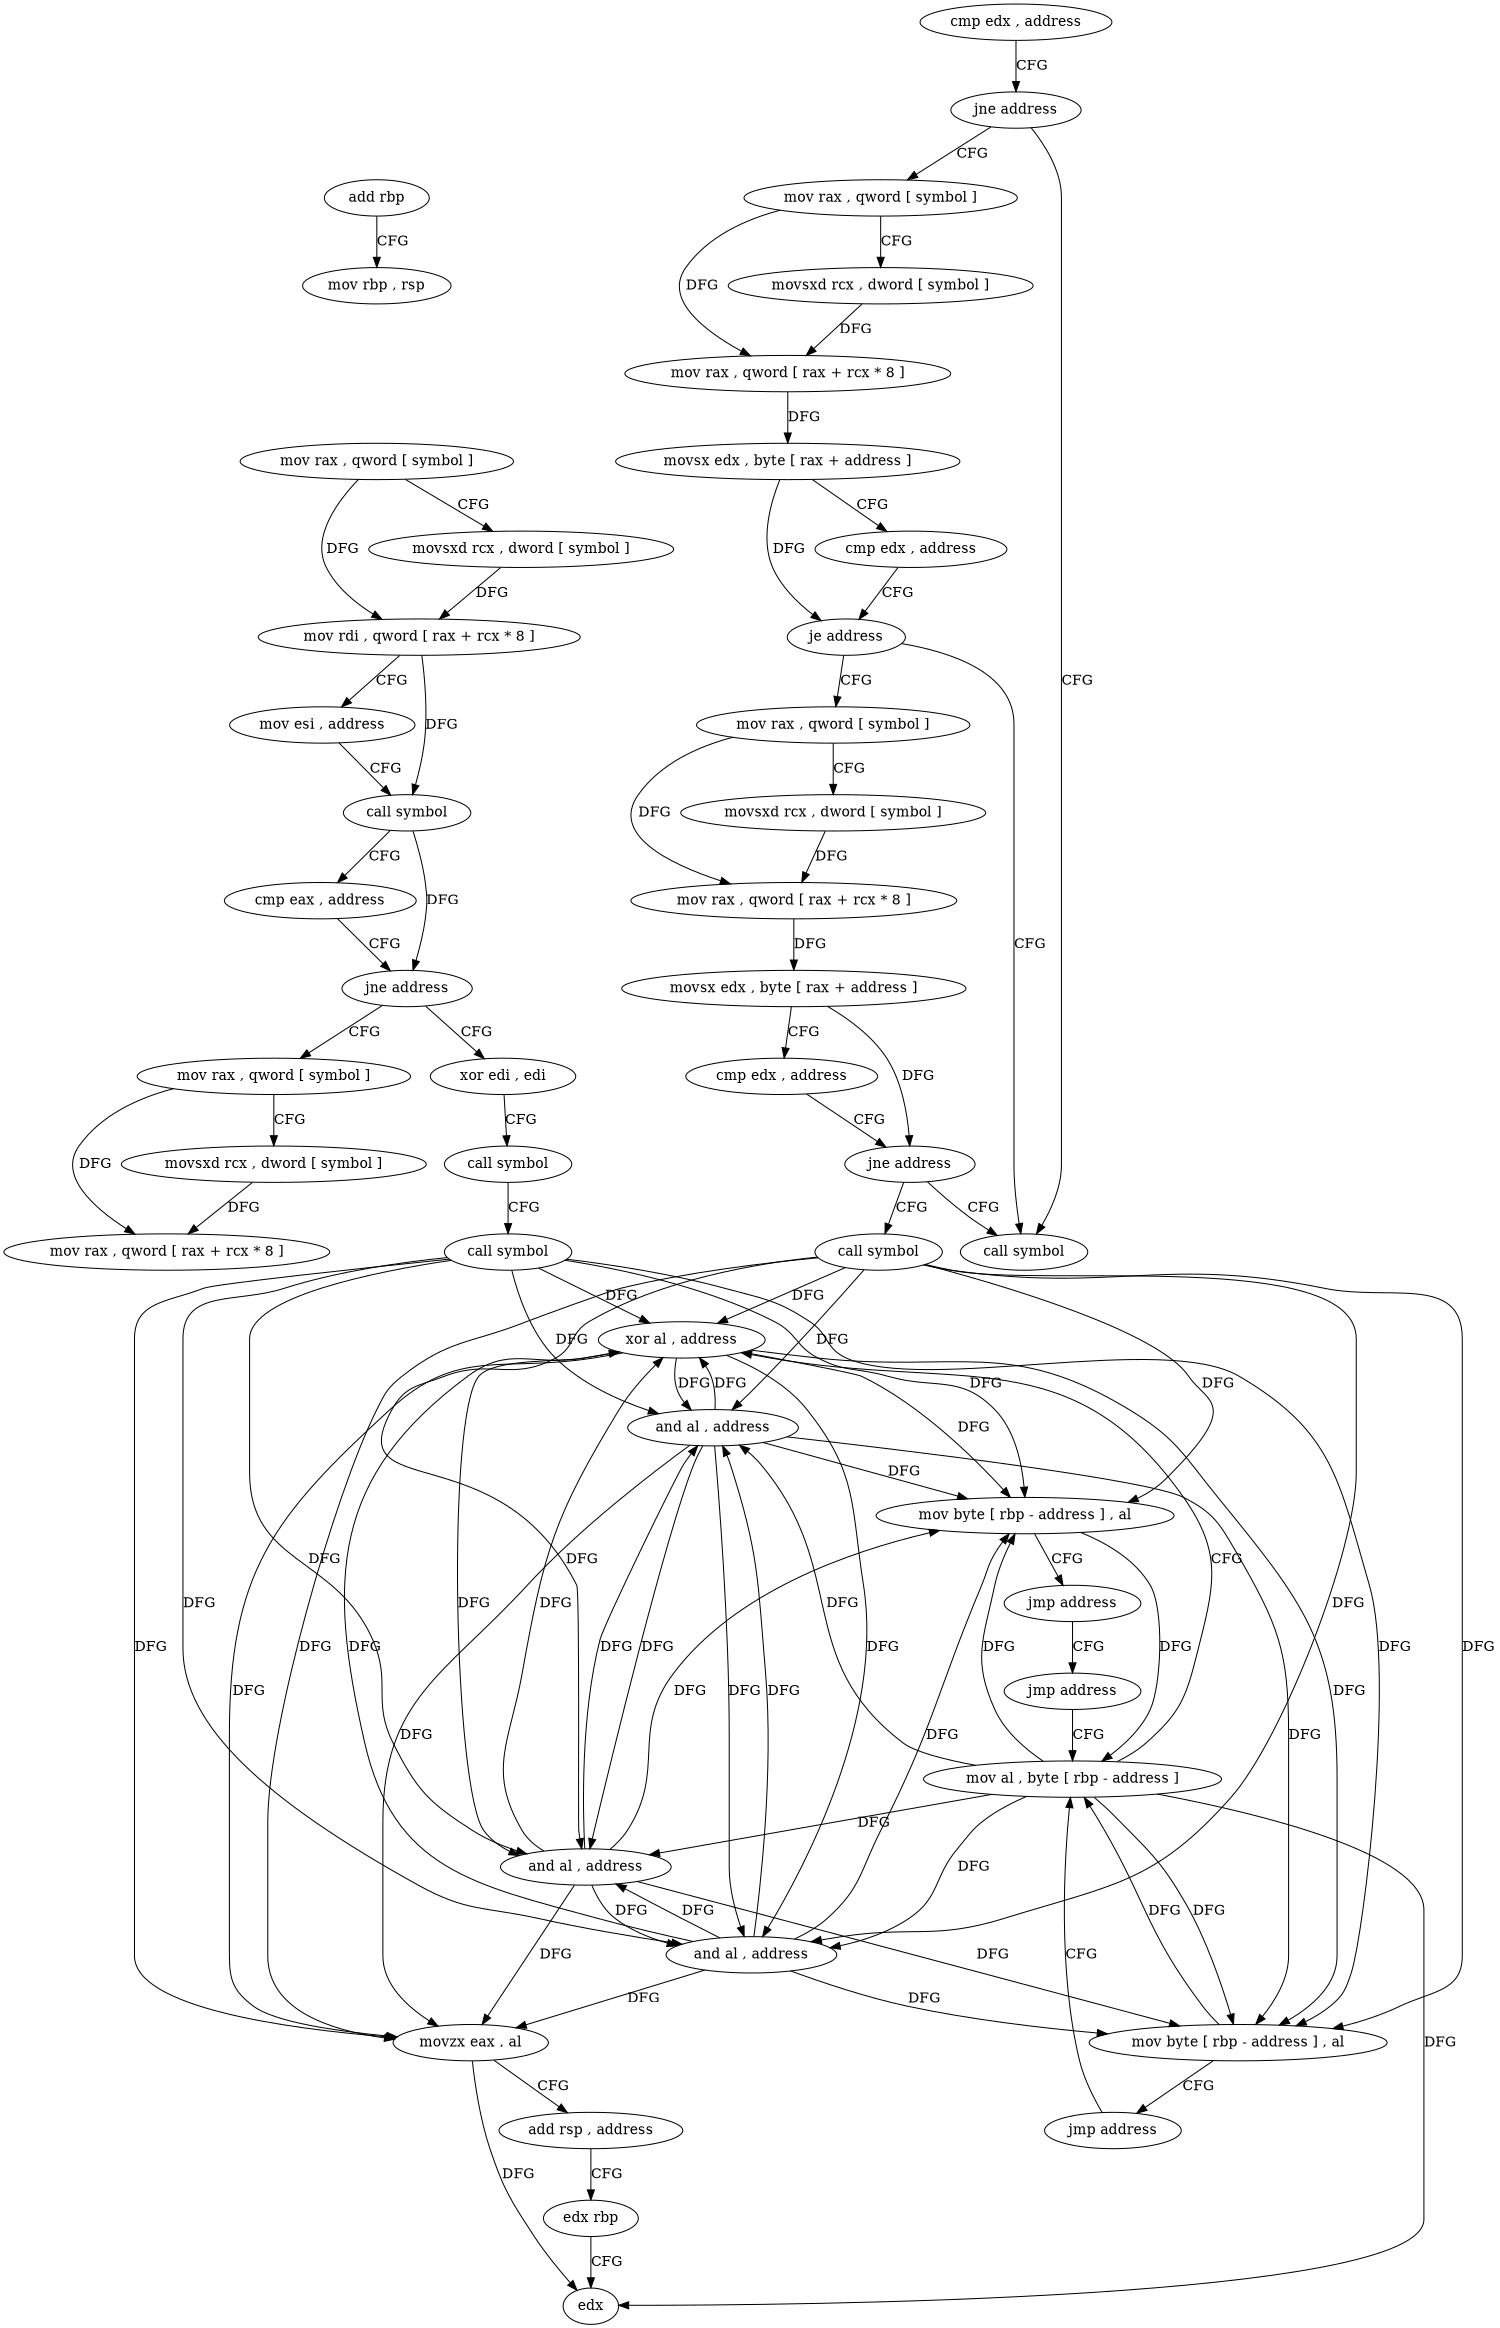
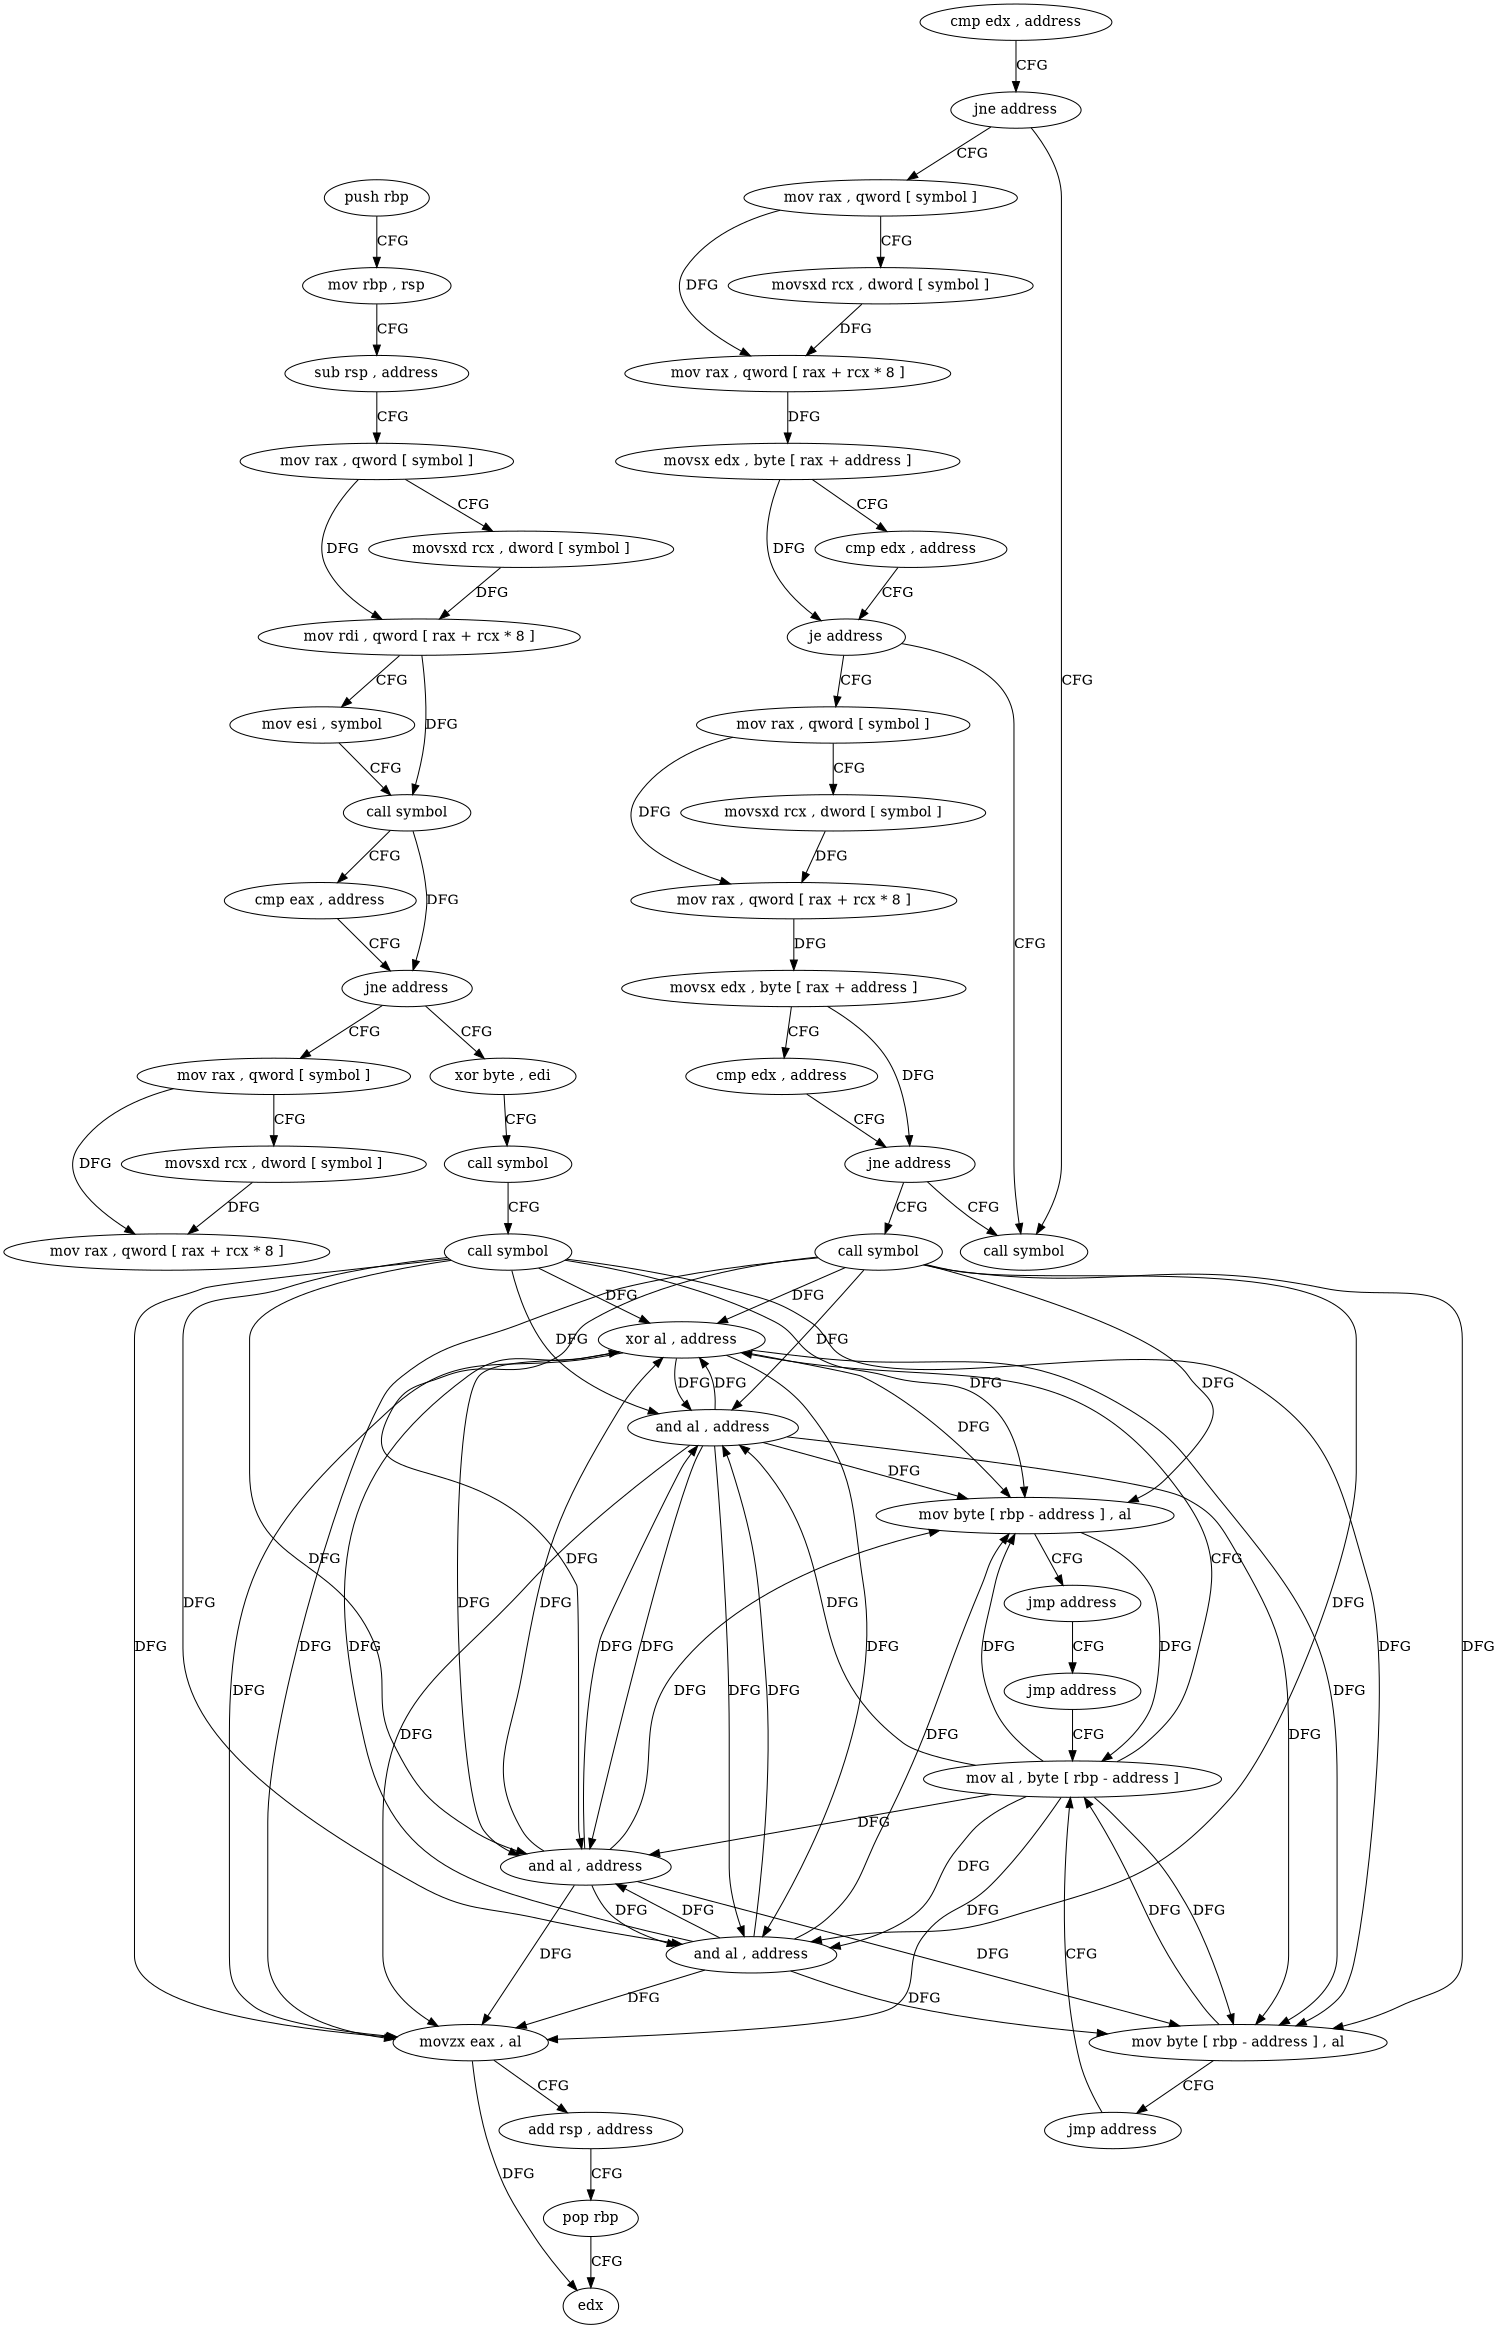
node "add rbp": label "add rbp" -> "push rbp"
node "sub rsp , address": added
node "mov esi , address": label "mov esi , address" -> "mov esi , symbol"
node "xor edi , edi": label "xor edi , edi" -> "xor byte , edi"
node "edx rbp": label "edx rbp" -> "pop rbp"
edge "mov al , byte [ rbp - address ]" -> "edx": now "mov al , byte [ rbp - address ]" -> "movzx eax , al"
